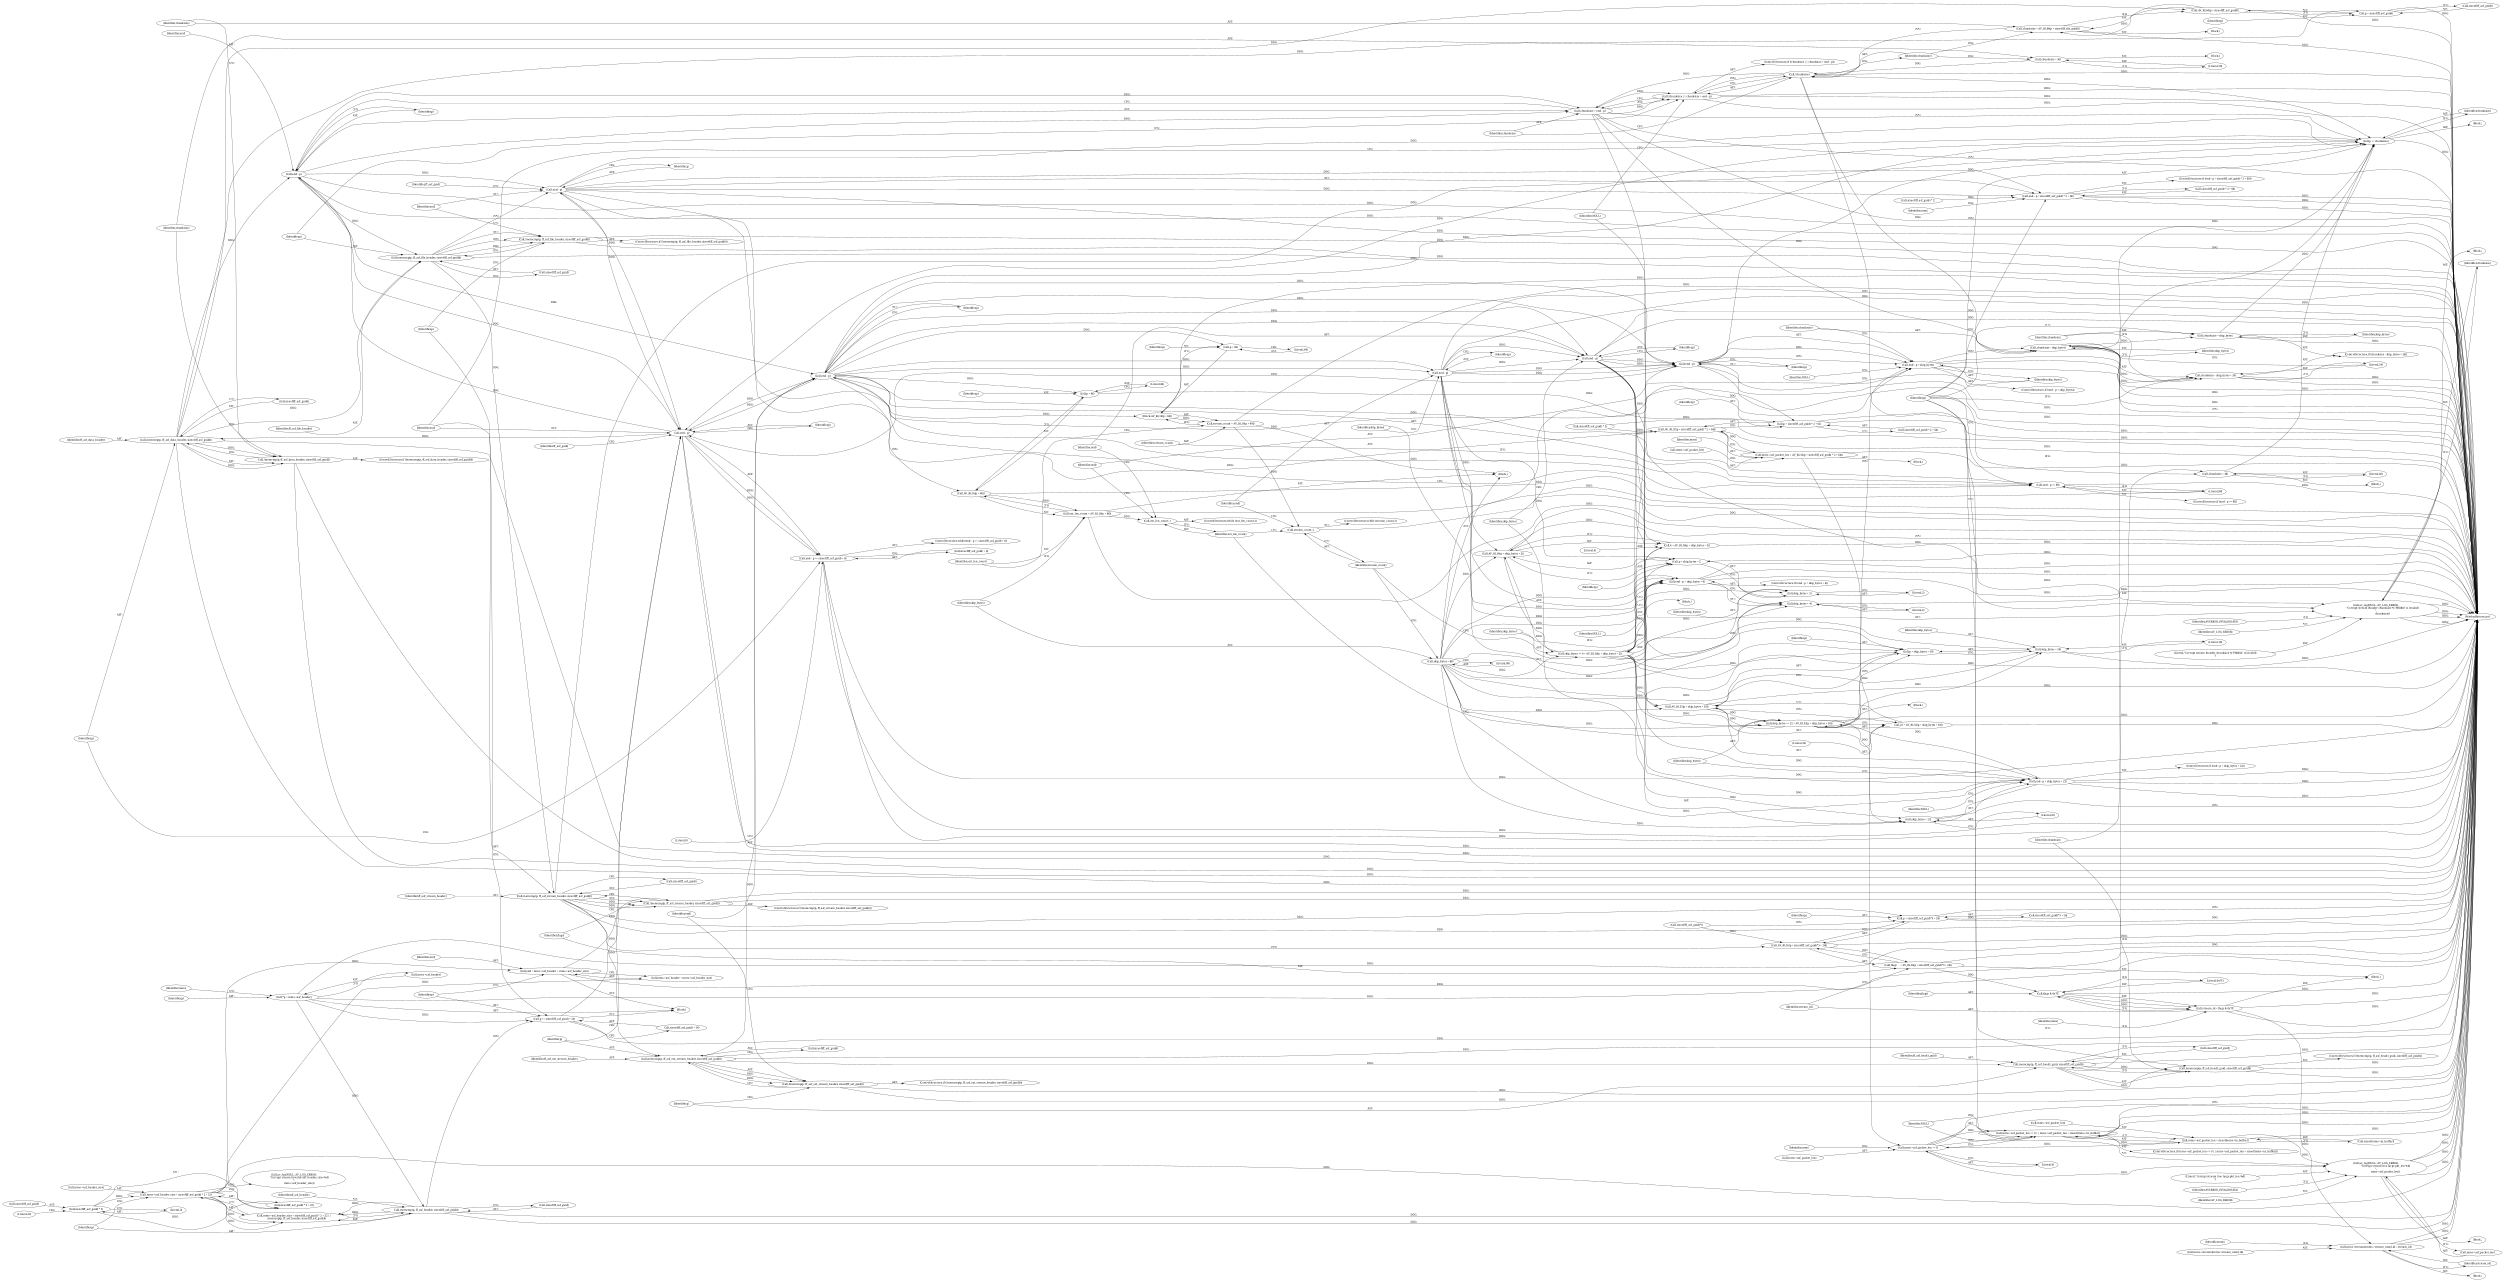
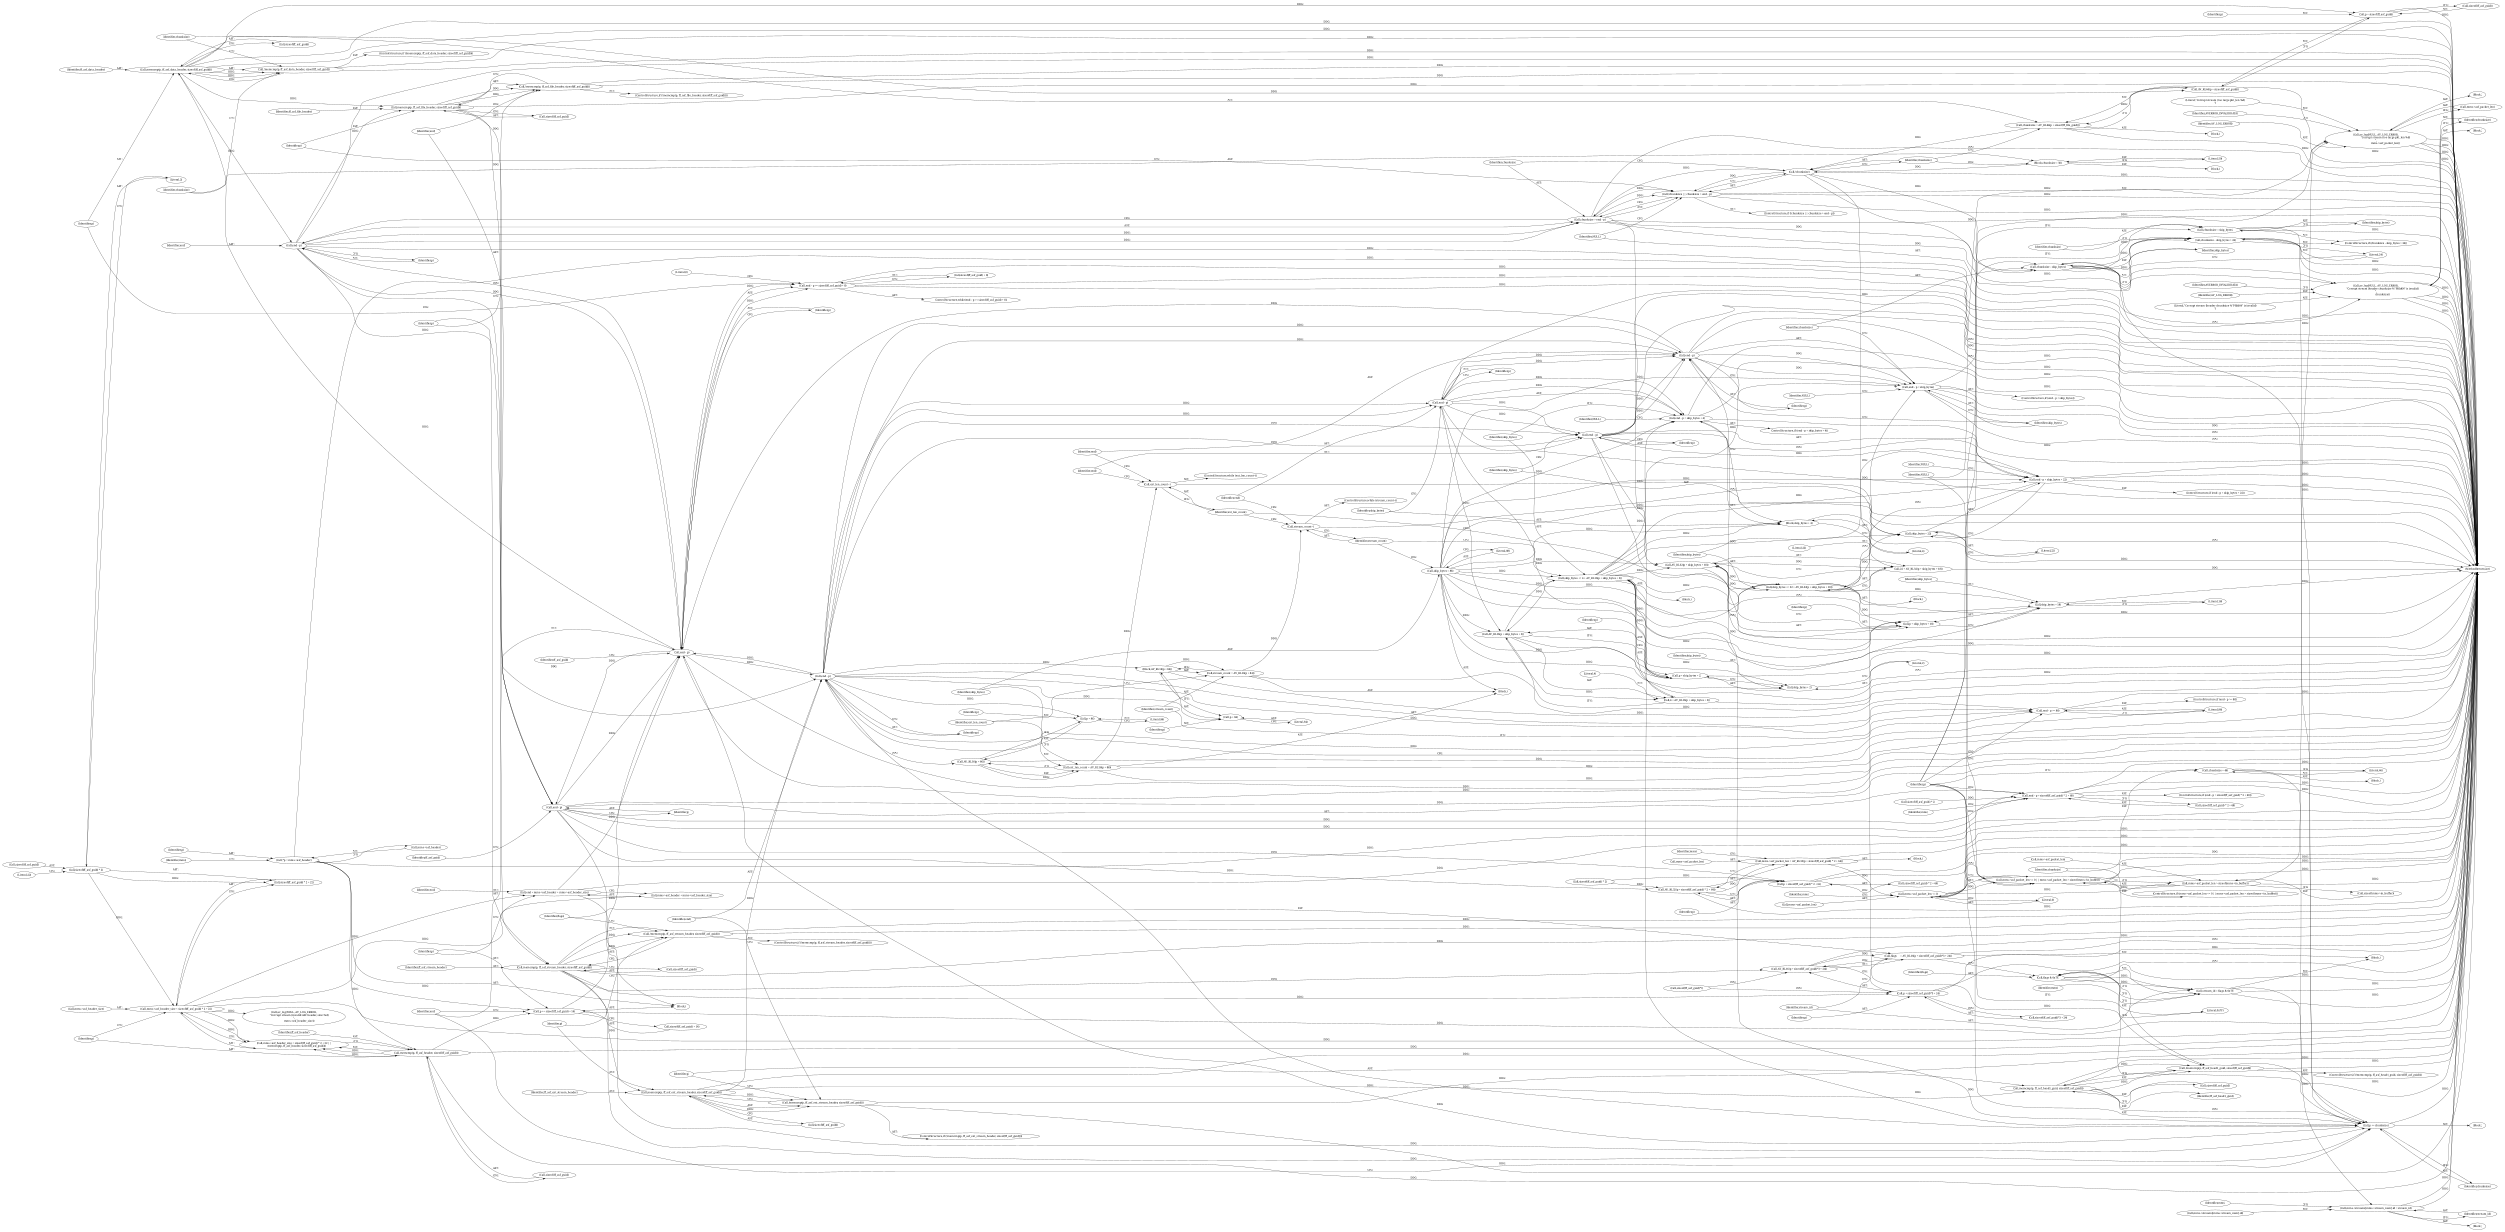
node "(Call,chunksize = 50)": label "(Call,chunksize = 50)" -> "(Block,chunksize = 50)"
edge "(Call,p + 86)" -> "(MethodReturn,int)": now "(Call,ext_len_count--)" -> "(MethodReturn,int)"
node "(Call,skip_bytes + 4)": label "(Call,skip_bytes + 4)" -> "(Block,skip_bytes + 4)"
edge "(Identifier,ff_asf_head1_guid)" -> "(Call,memcmp(p, ff_asf_head1_guid, sizeof(ff_asf_guid)))": reversed
